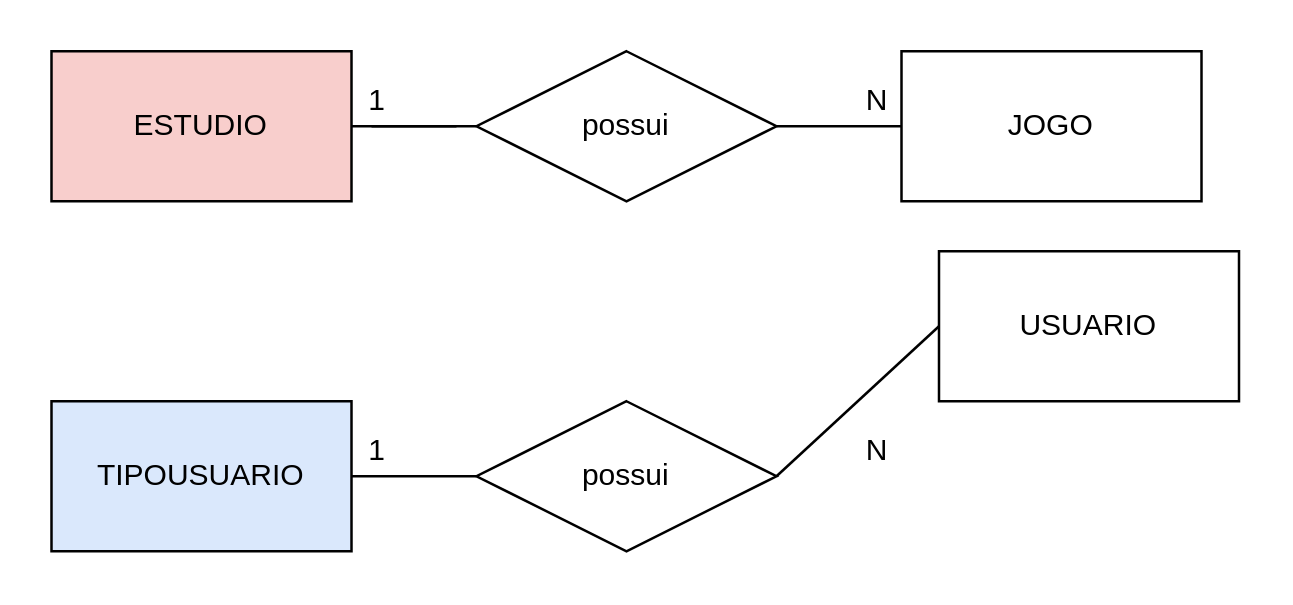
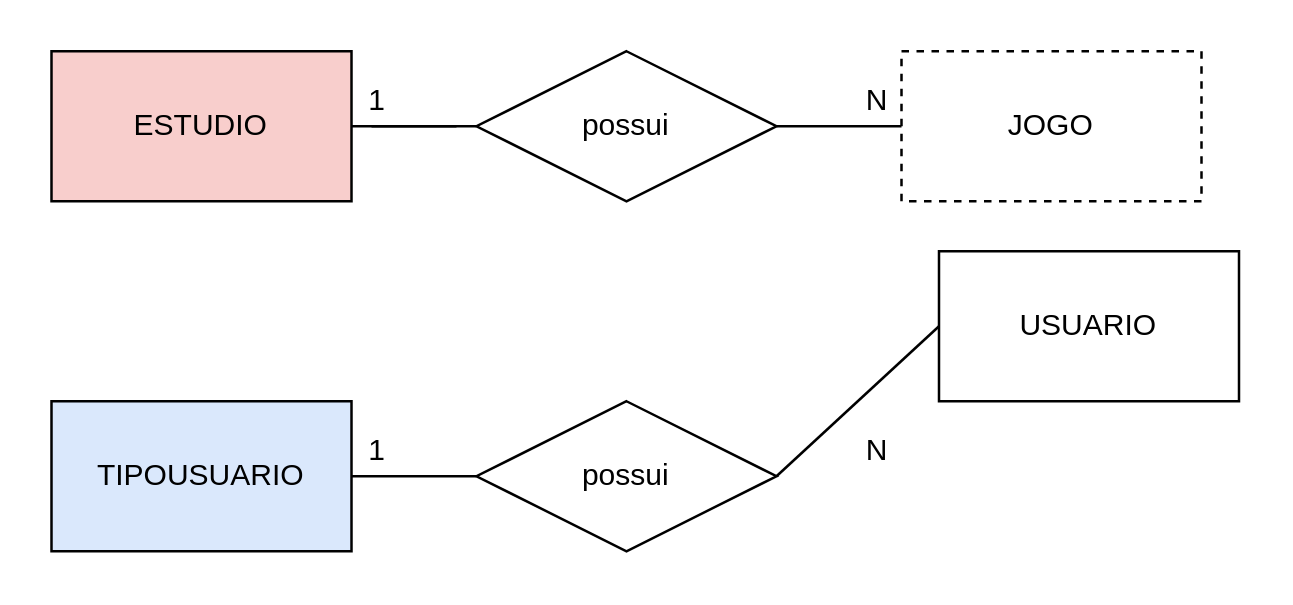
node "JOGO": style solid -> dashed
